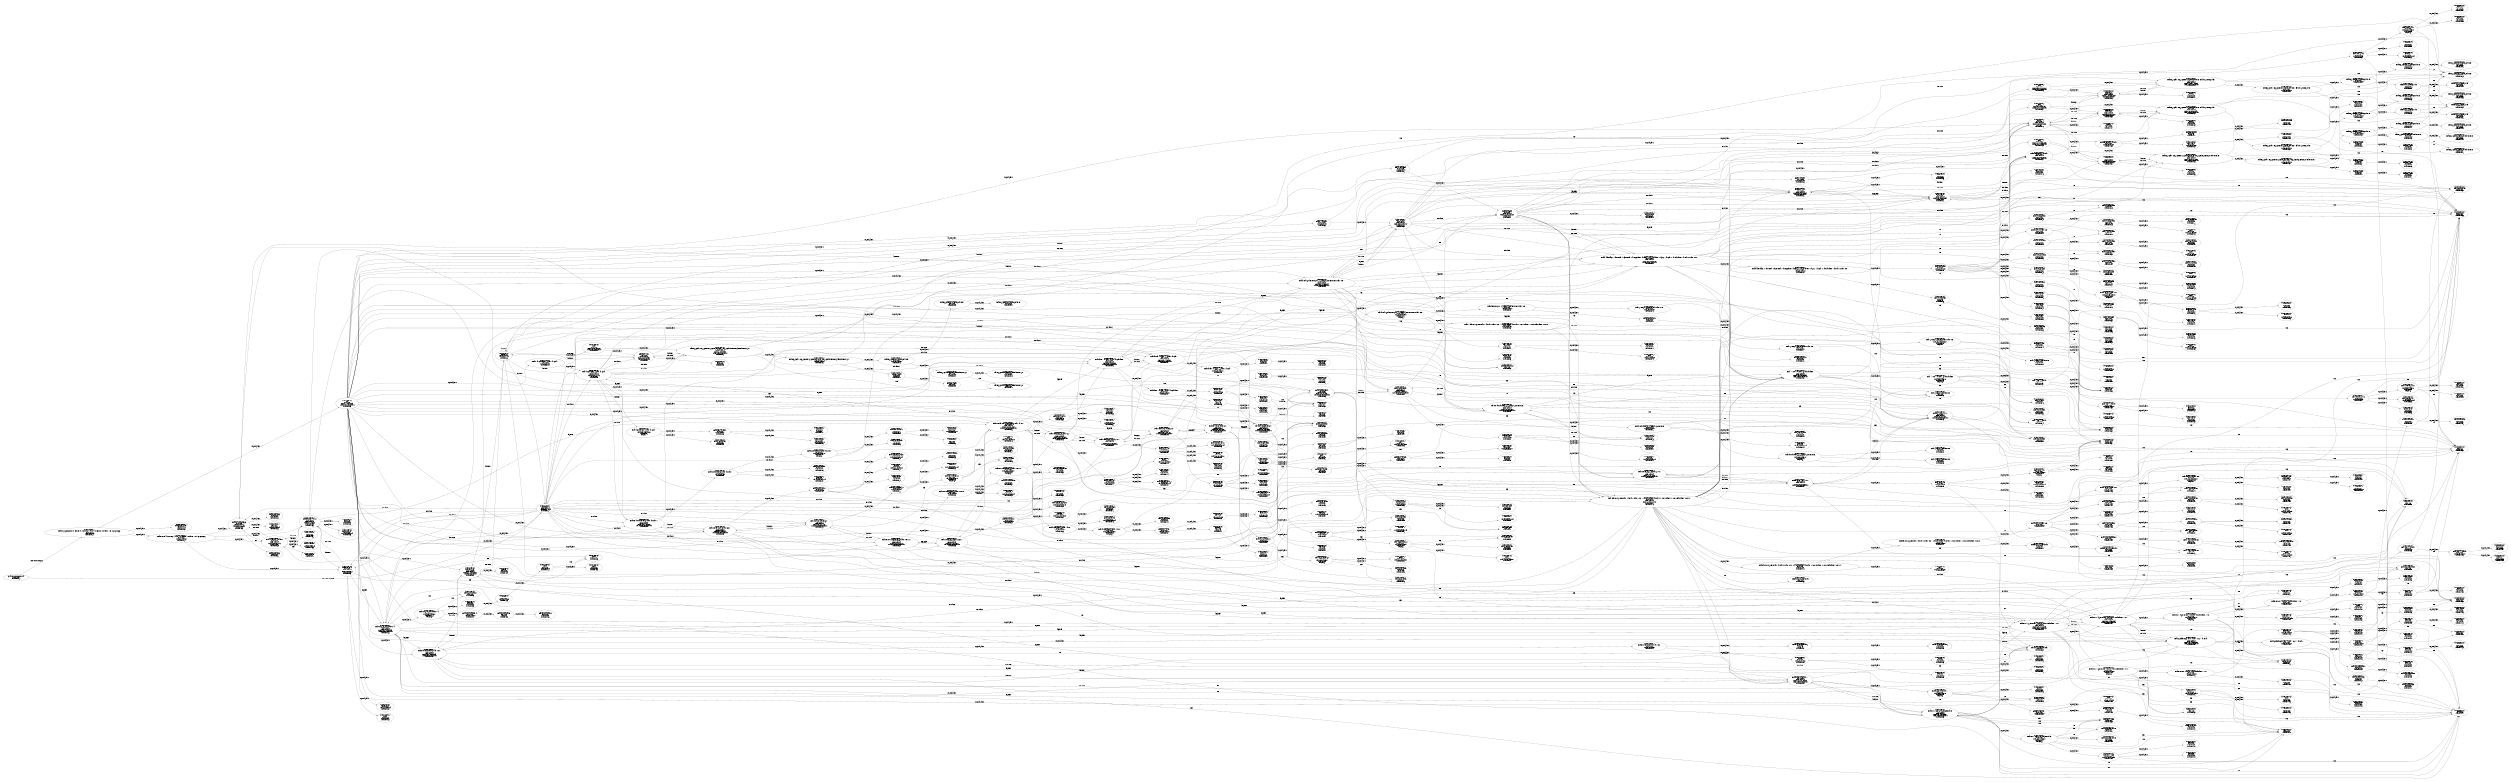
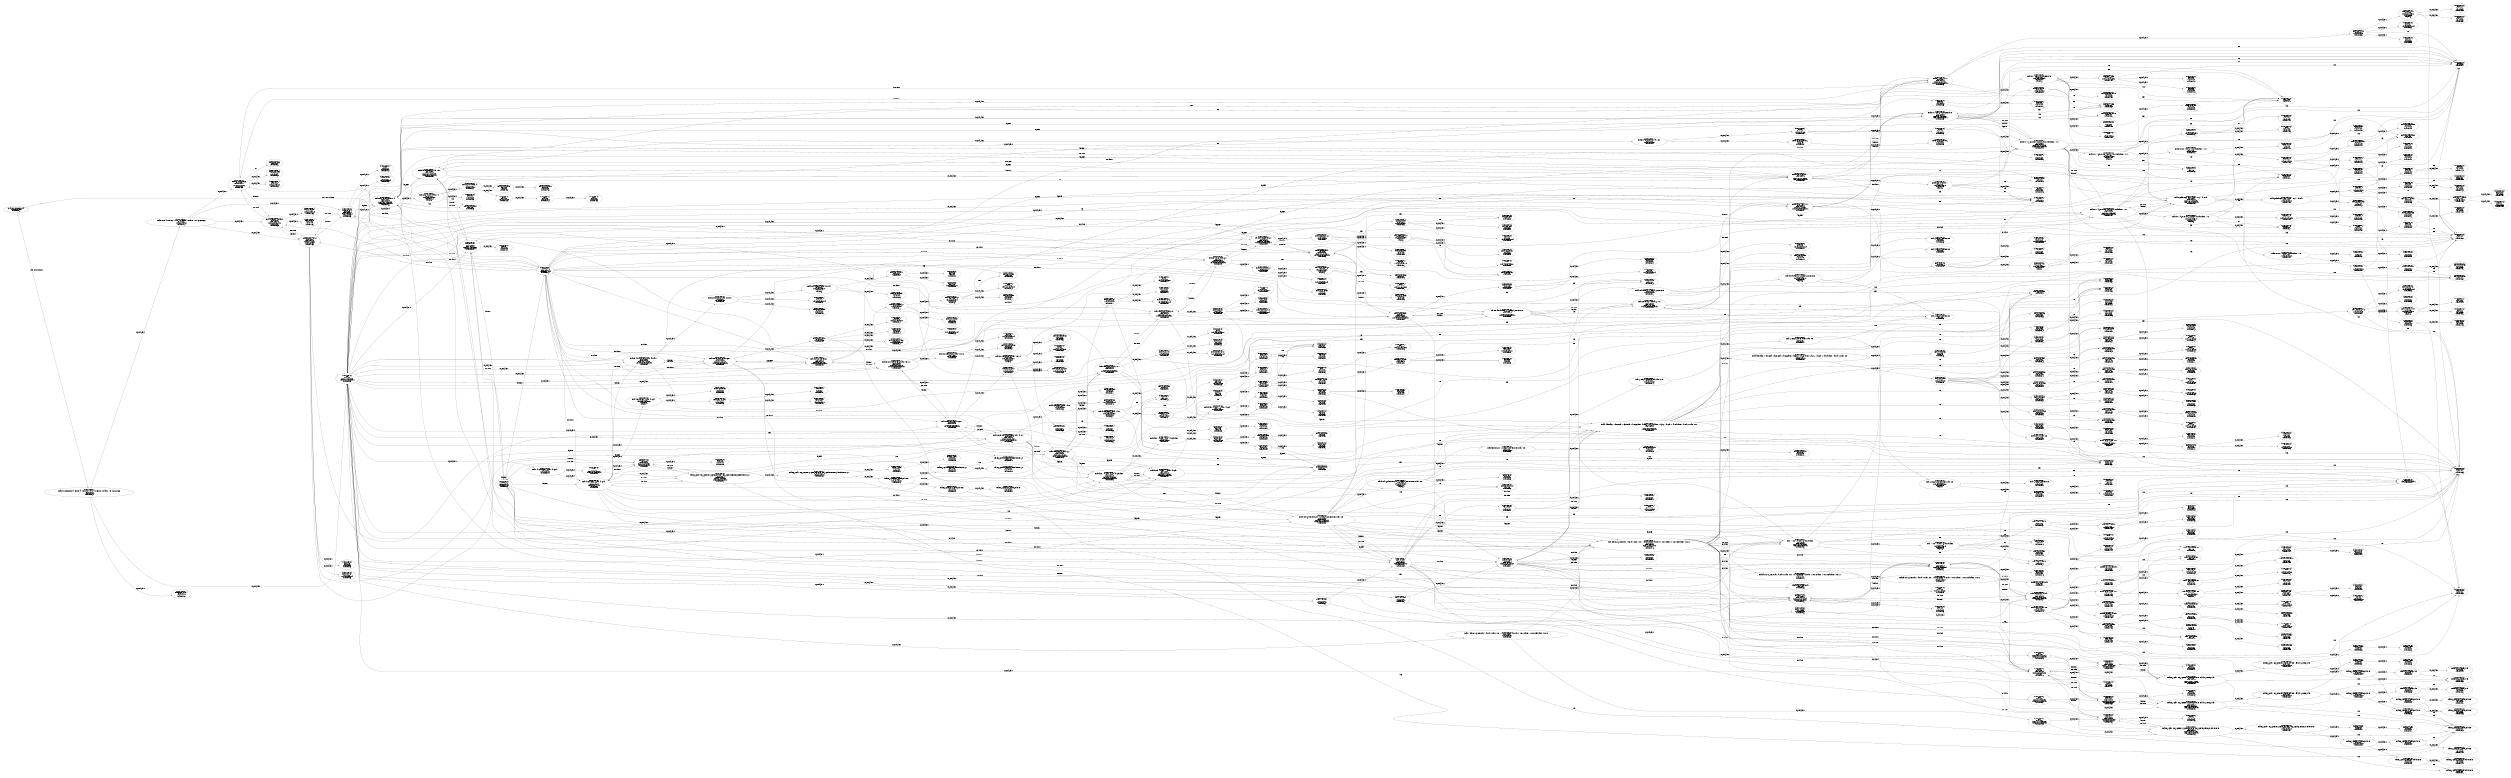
node "functionId:307847 code:strlen type:Symbol nodeid:308246": added
node "functionId:307847 code:modulus type:Symbol nodeid:308282": label "functionId:307847 code:modulus type:Symbol nodeid:308282" -> "functionId:307847 code:modulus type:ExpressionStatement nodeid:308282"
node "functionId:307847 code:ui_method type:Symbol nodeid:308271": removed
node "functionId:307847 code:e type:Symbol nodeid:308286": removed
node "name:ibm_4758_load_pubkey type:Function nodeid:307847": label "name:ibm_4758_load_pubkey type:Function nodeid:307847" -> "name:ibm_4758_load_pubkey type:ArgumentList nodeid:307847"
node "functionId:307847 getModulusAndExponent:res type:Symbol nodeid:308259": label "functionId:307847 getModulusAndExponent:res type:Symbol nodeid:308259" -> "functionId:307847 code:res type:Symbol nodeid:308259"
